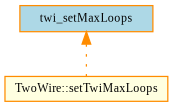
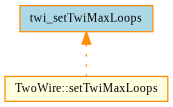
node "twi_setMaxLoops": label "twi_setMaxLoops" -> "twi_setTwiMaxLoops"
